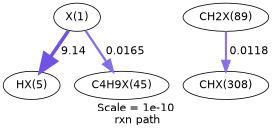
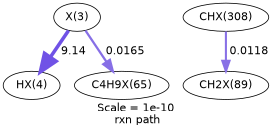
node "X(1)": label "X(1)" -> "X(3)"
edge "CH2X(89)" -> "CHX(308)": reversed
node "HX(5)": label "HX(5)" -> "HX(4)"
node "C4H9X(45)": label "C4H9X(45)" -> "C4H9X(65)"
